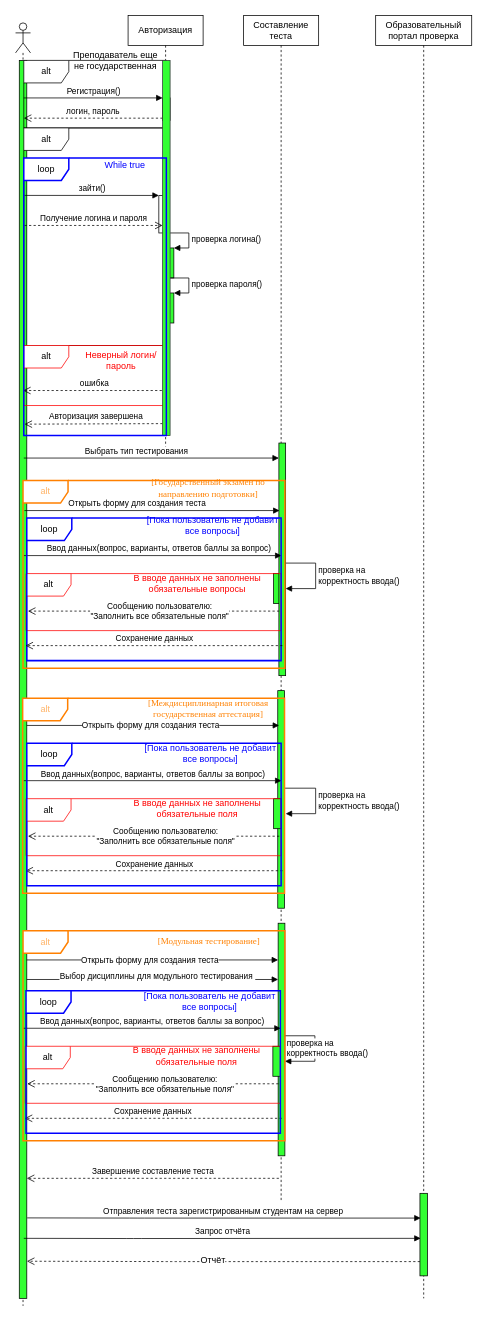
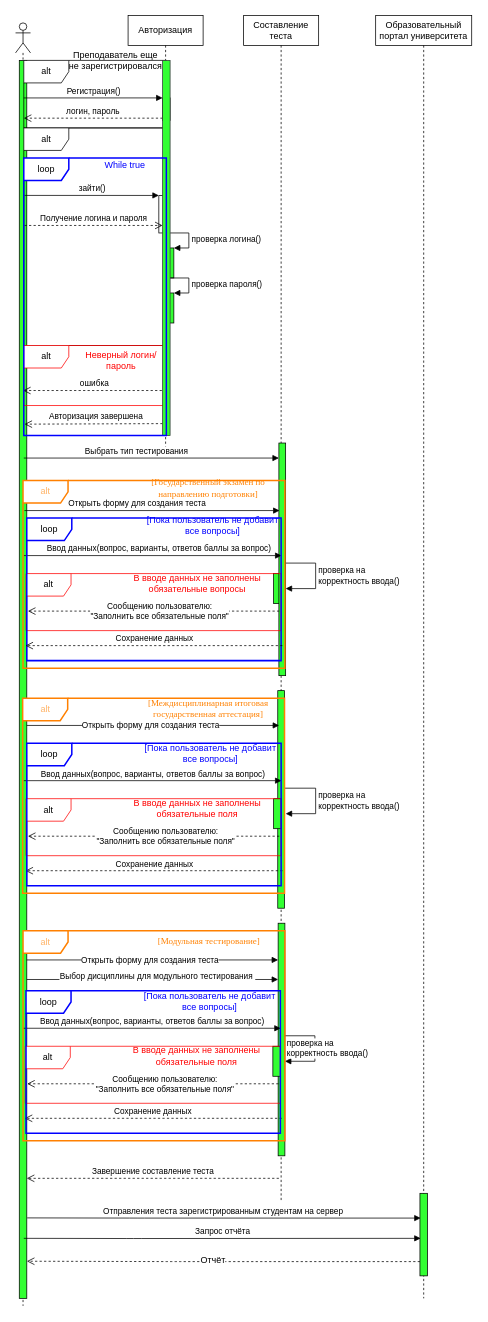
node "Образовательный портал проверка": label "Образовательный портал проверка" -> "Образовательный портал университета"
node "Преподаватель еще не государственная": label "Преподаватель еще не государственная" -> "Преподаватель еще не зарегистрировался"
